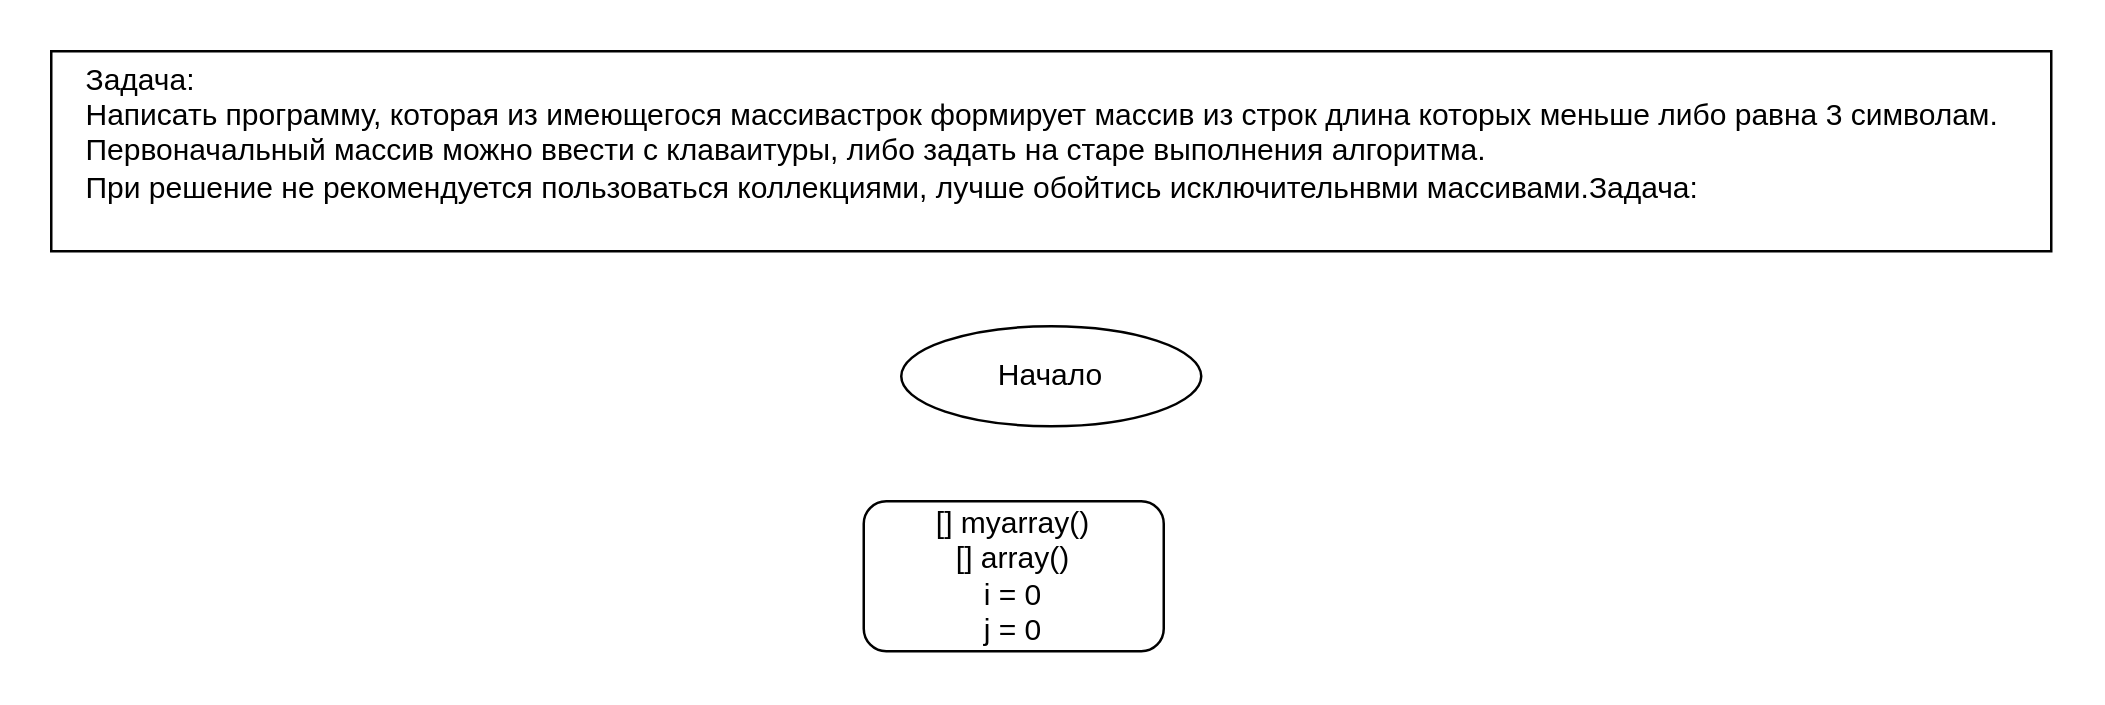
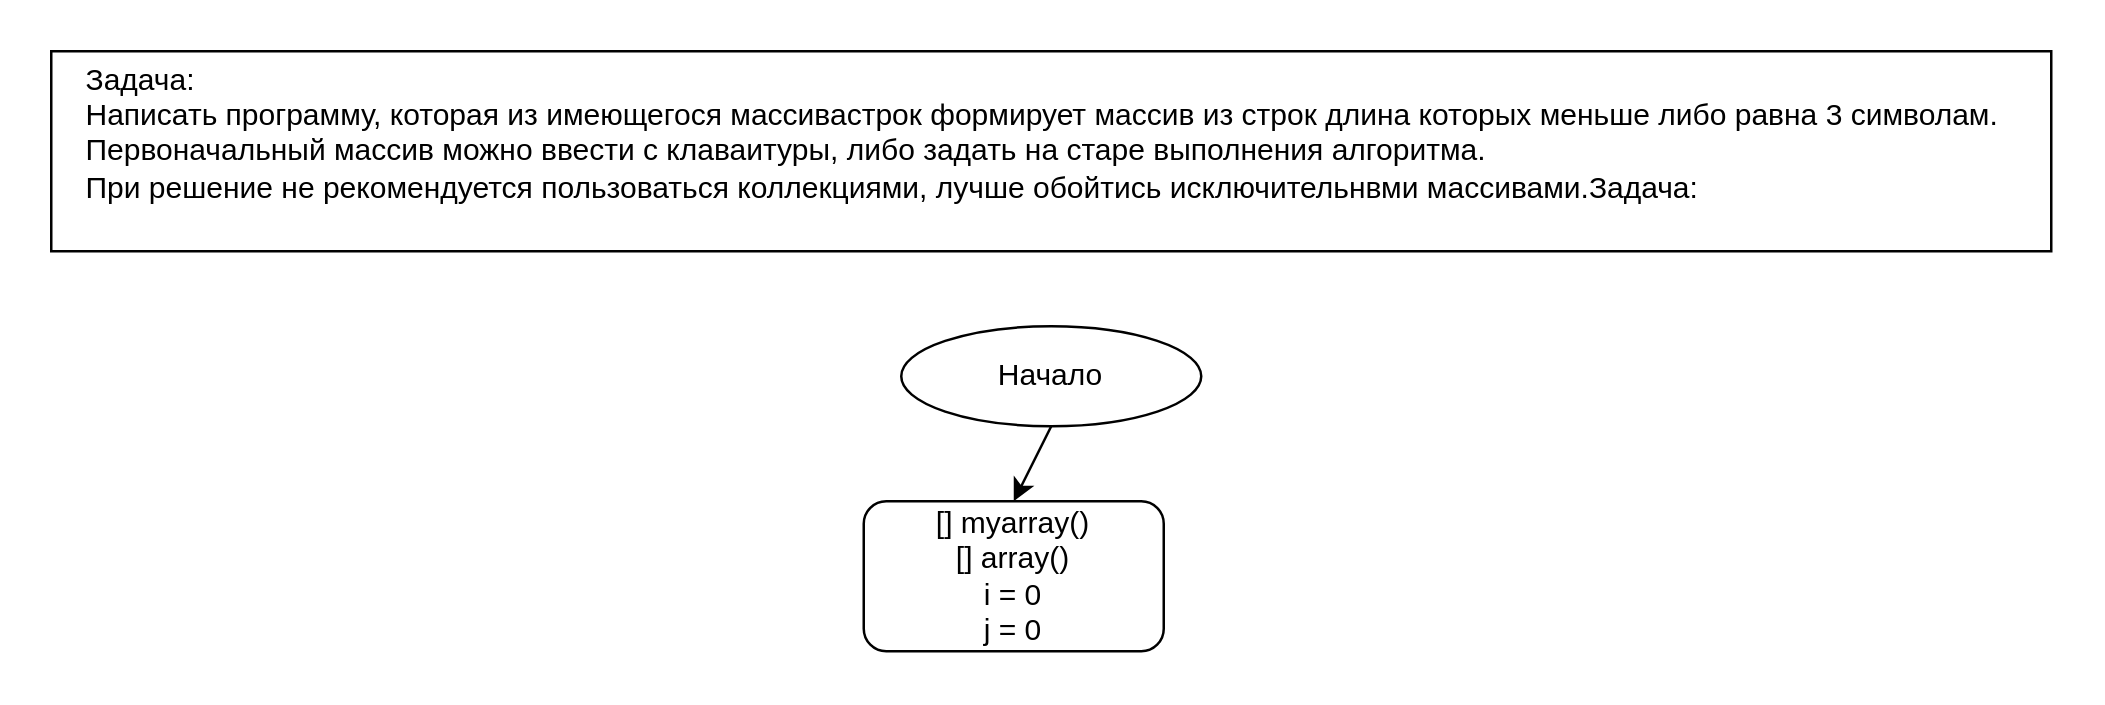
edge "Начало" -> "[] myarray() [] array() i = 0 j = 0": added
